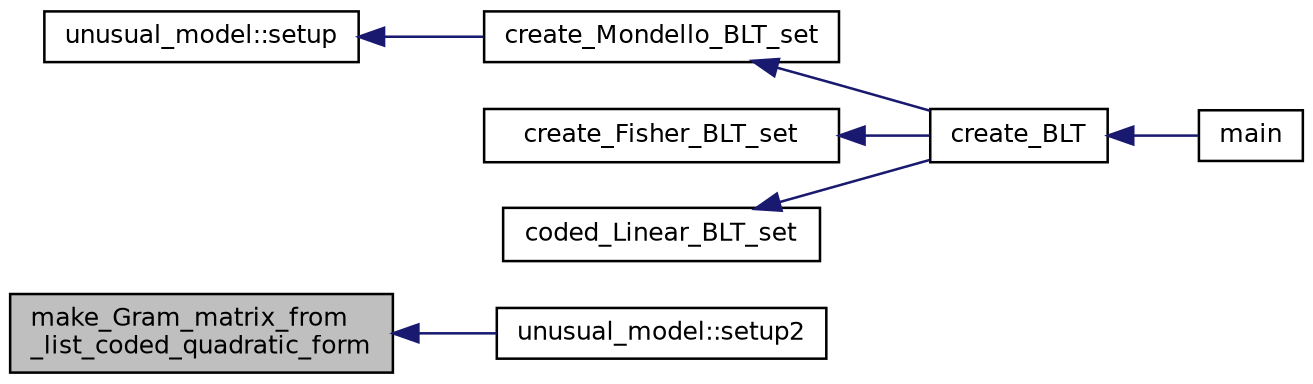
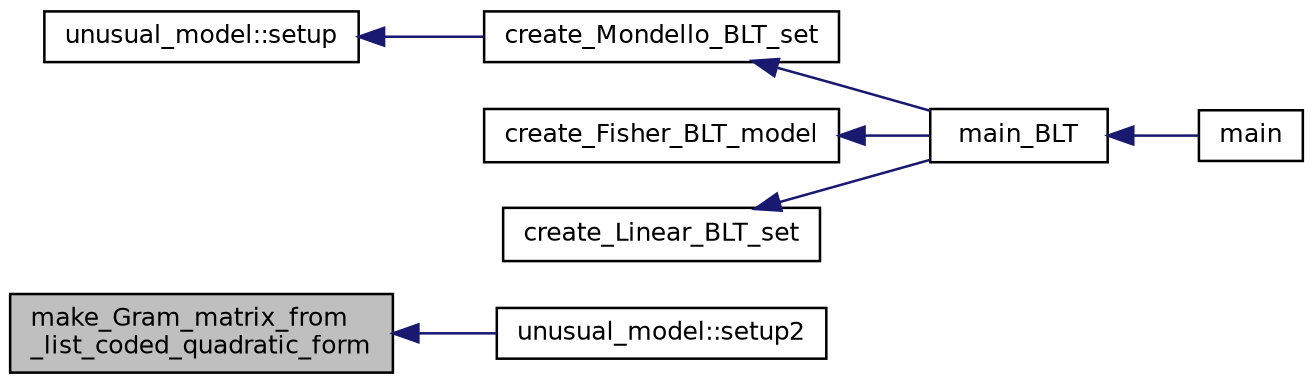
node "create_Fisher_BLT_set": label "create_Fisher_BLT_set" -> "create_Fisher_BLT_model"
node "create_BLT": label "create_BLT" -> "main_BLT"
node "coded_Linear_BLT_set": label "coded_Linear_BLT_set" -> "create_Linear_BLT_set"
